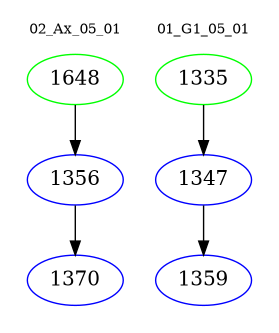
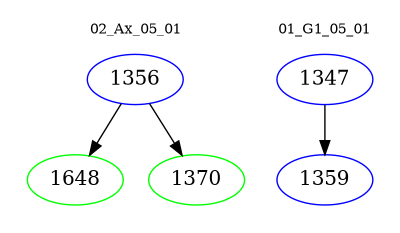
node "1335": removed
edge "1648" -> "1356": reversed
node "1370": color blue -> green
